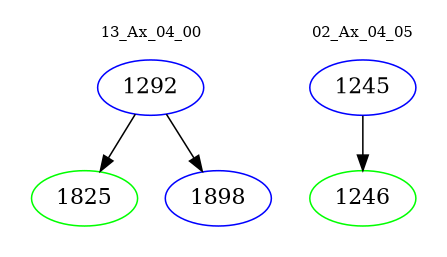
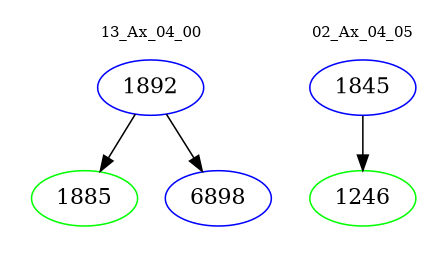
node "1292": label "1292" -> "1892"
node "1245": label "1245" -> "1845"
node "1825": label "1825" -> "1885"
node "1898": label "1898" -> "6898"
